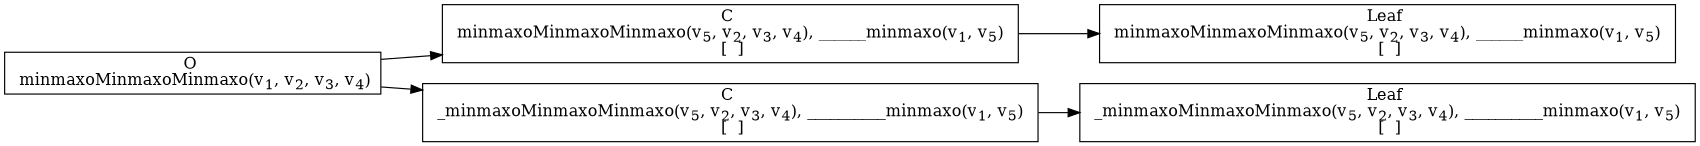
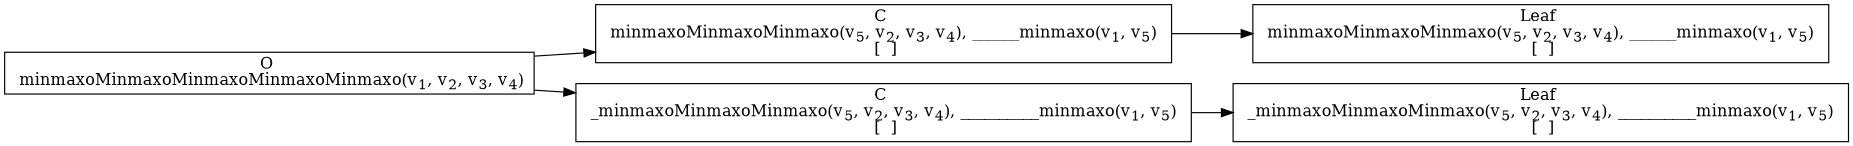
node "O": text "minmaxoMinmaxoMinmaxo(v" -> "minmaxoMinmaxoMinmaxoMinmaxoMinmaxo(v"
